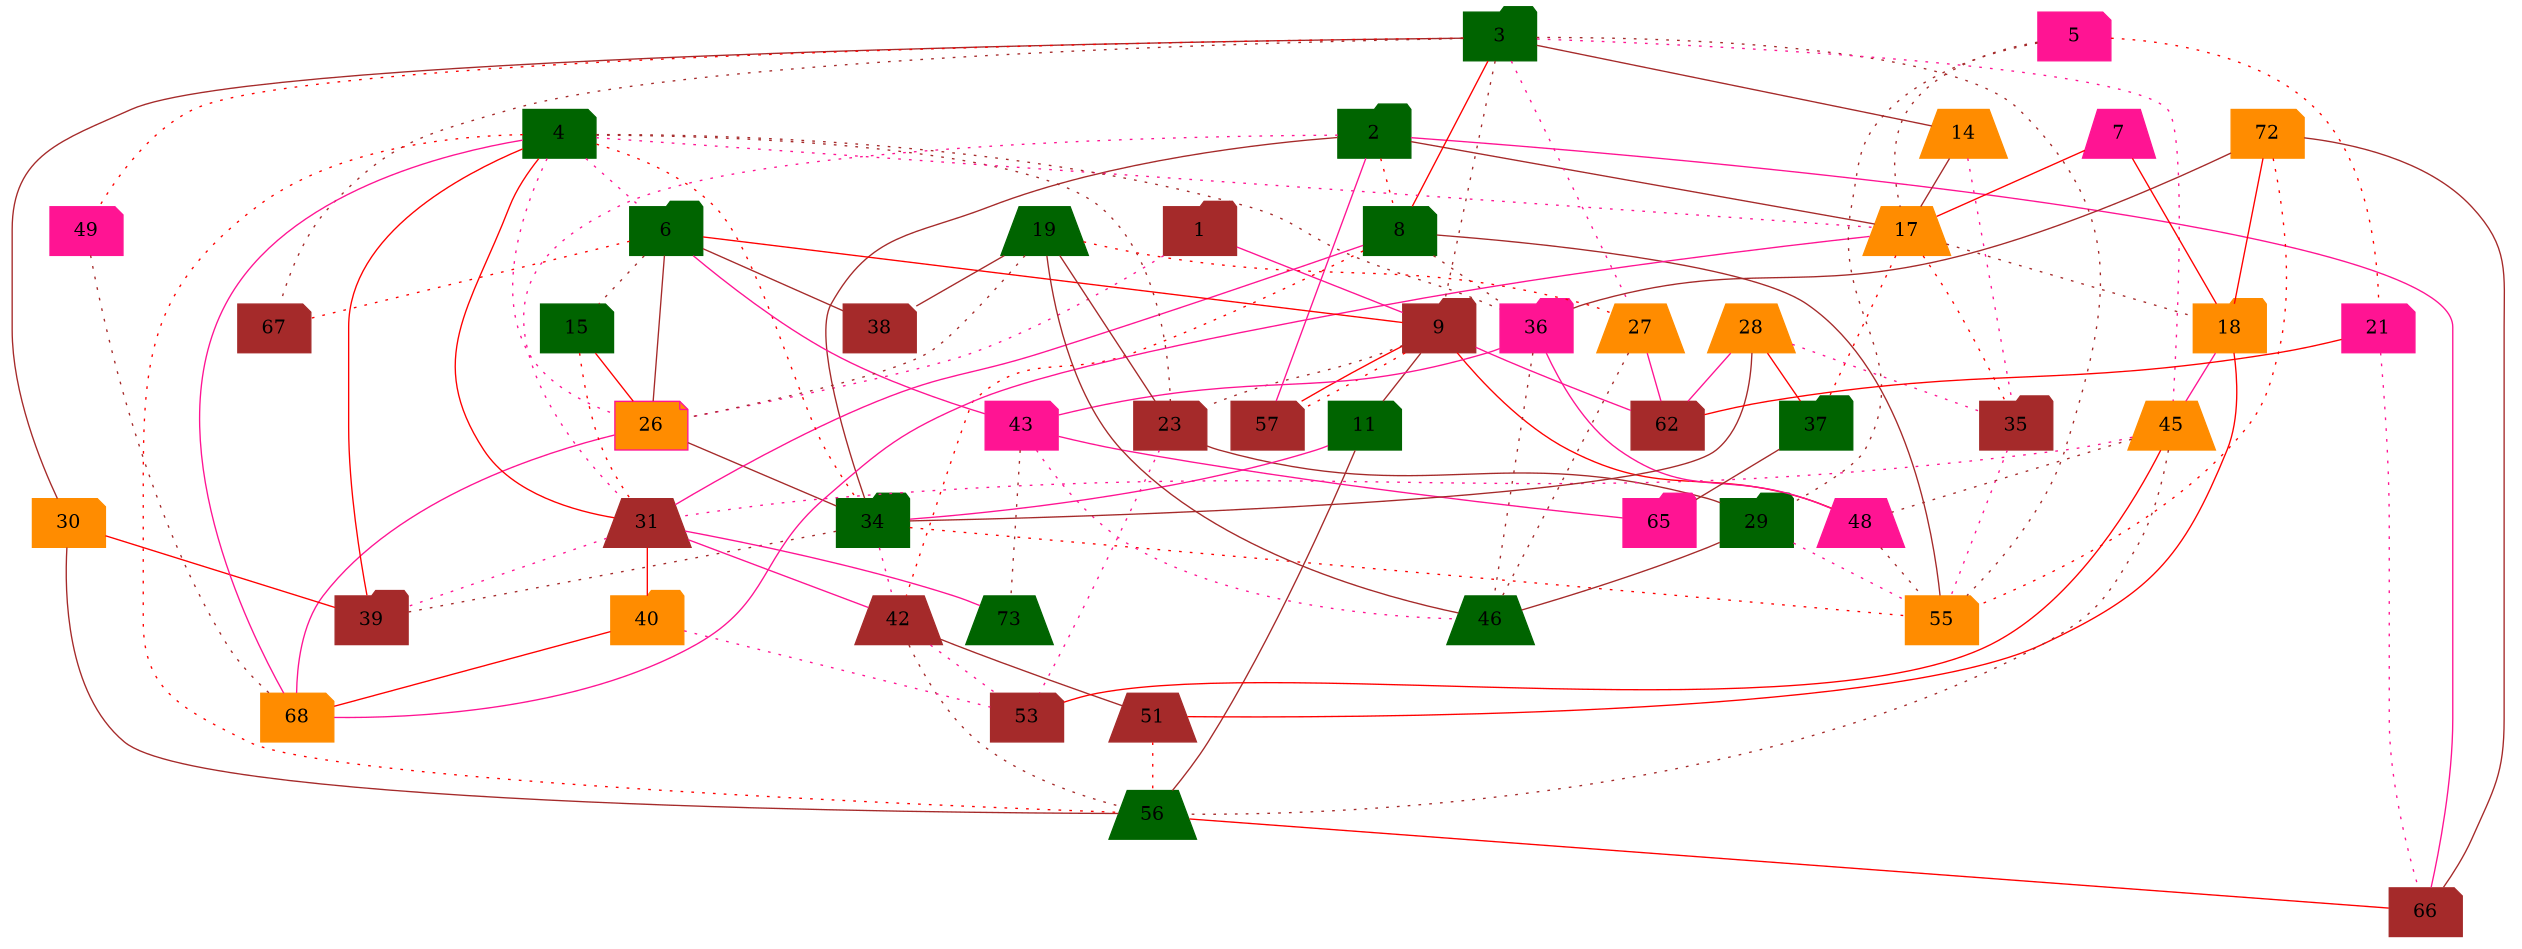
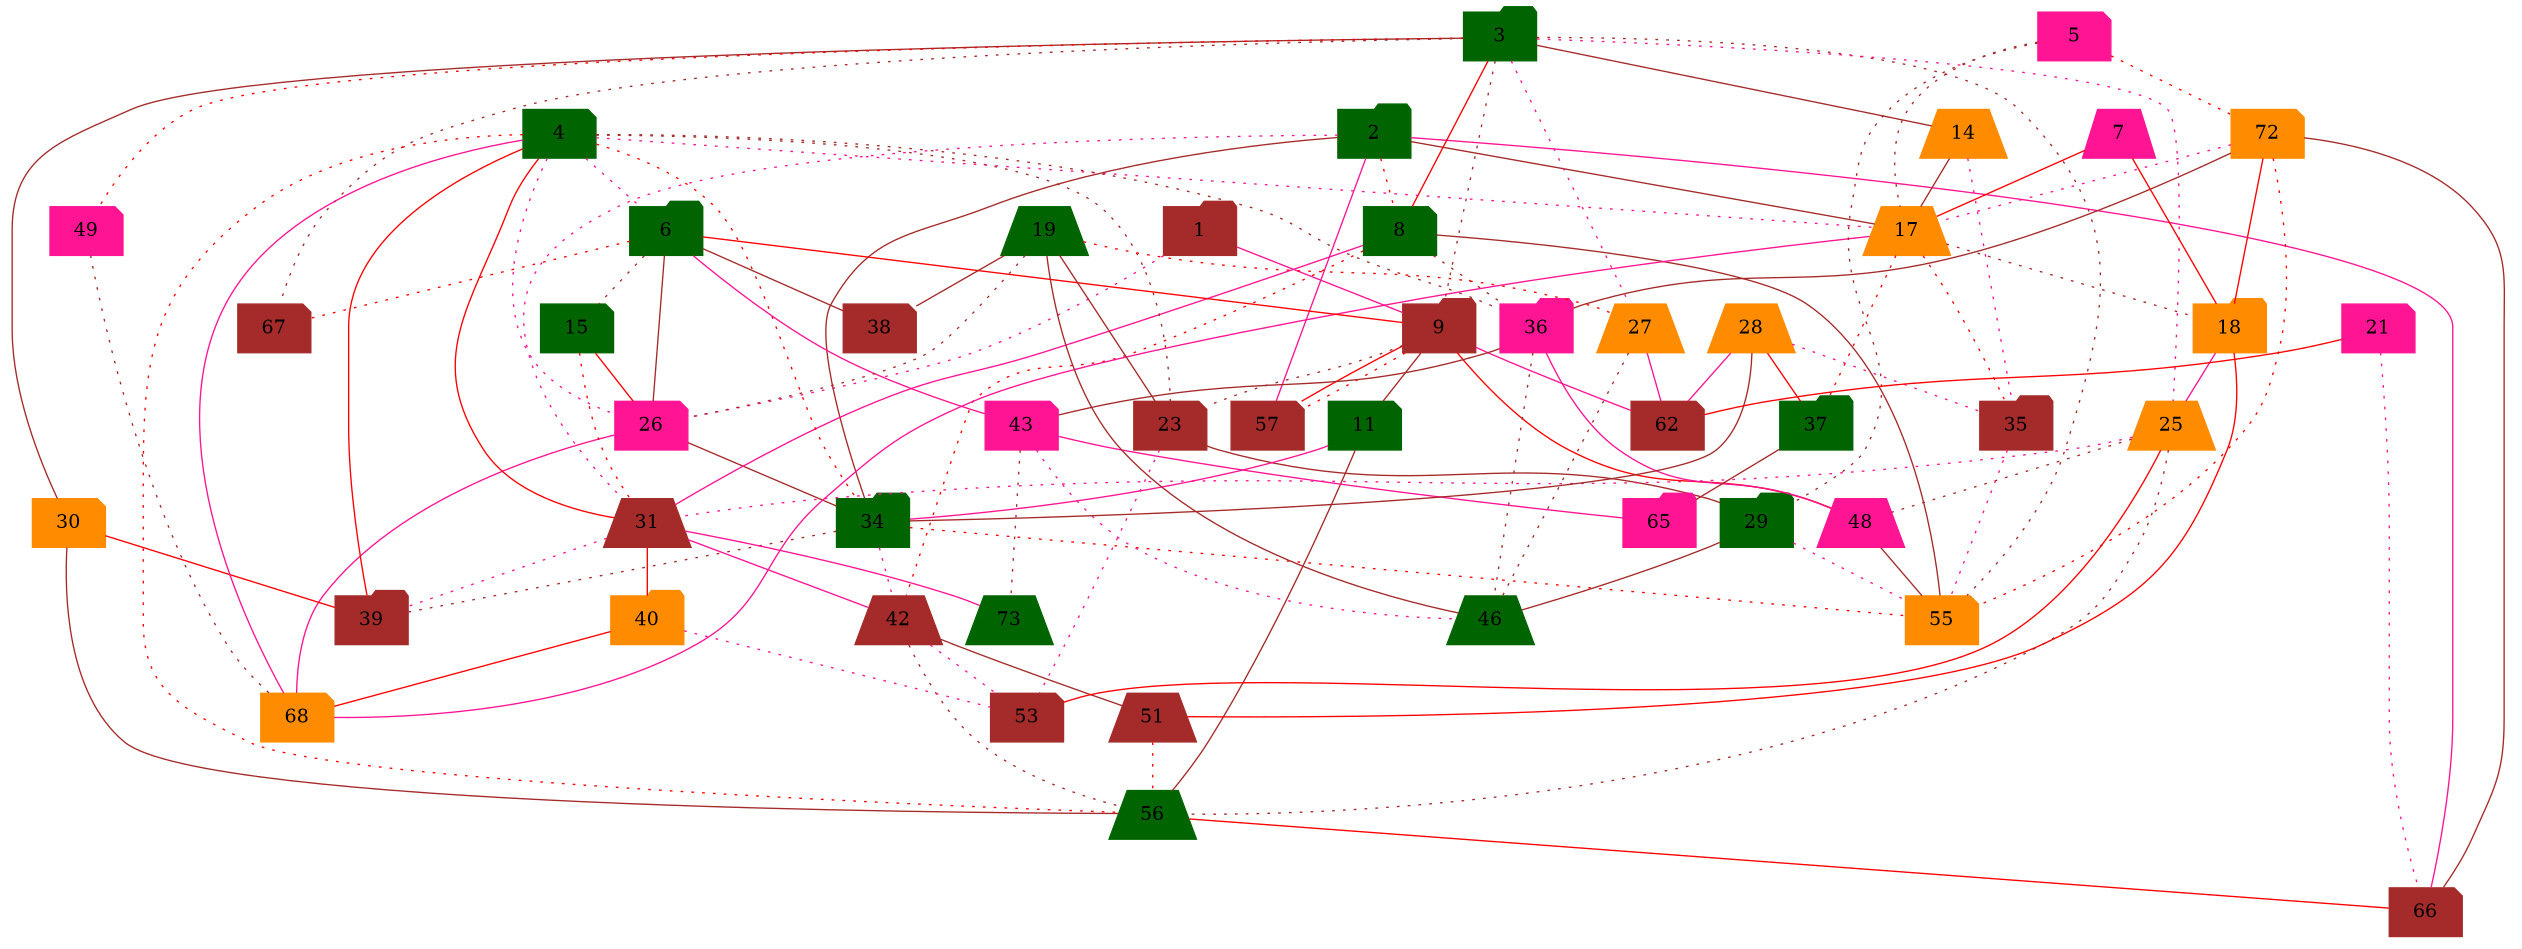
edge "5" -- "21": now "5" -- "72"
edge "72" -- "17": added
edge "36" -- "43": color deeppink -> brown
node "26": fillcolor darkorange -> deeppink
node "45": label "45" -> "25"
edge "48" -- "55": style dotted -> solid
